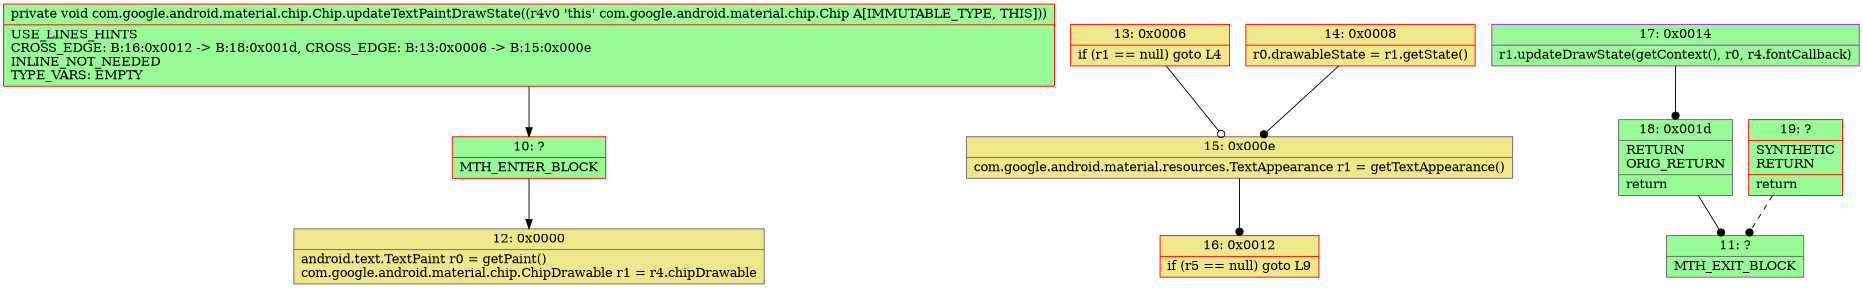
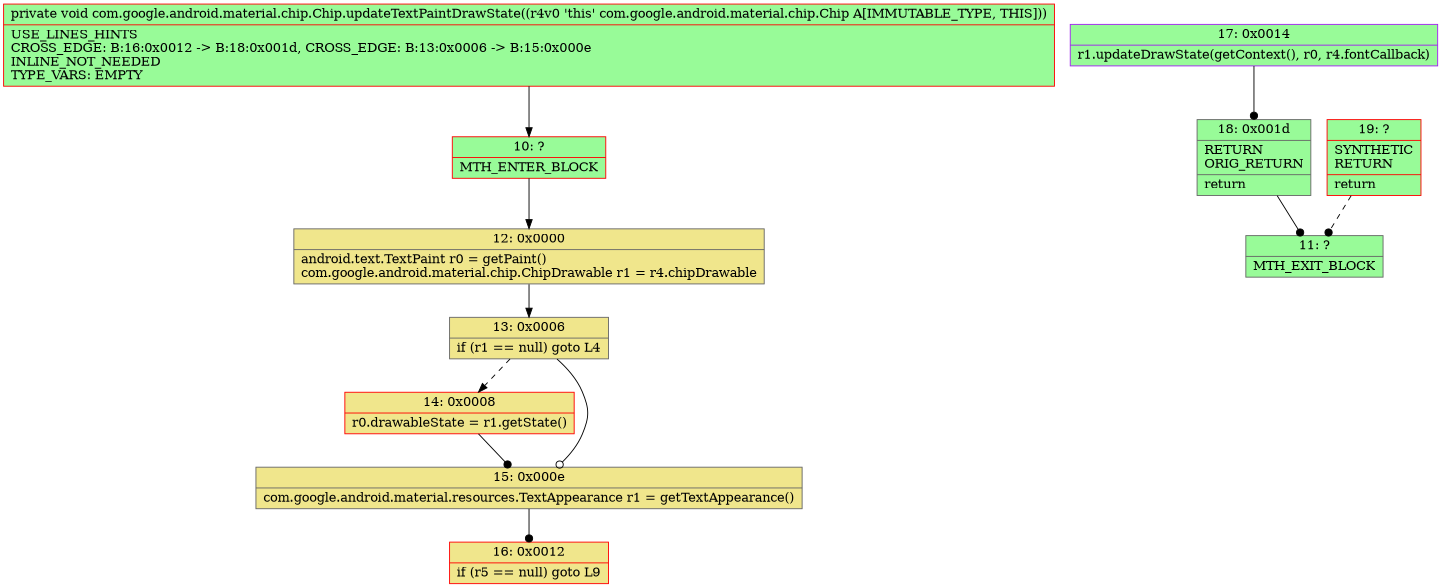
node "13: 0x0006": color red -> gray40
edge "12: 0x0000" -> "13: 0x0006": added
edge "13: 0x0006" -> "14: 0x0008": added
